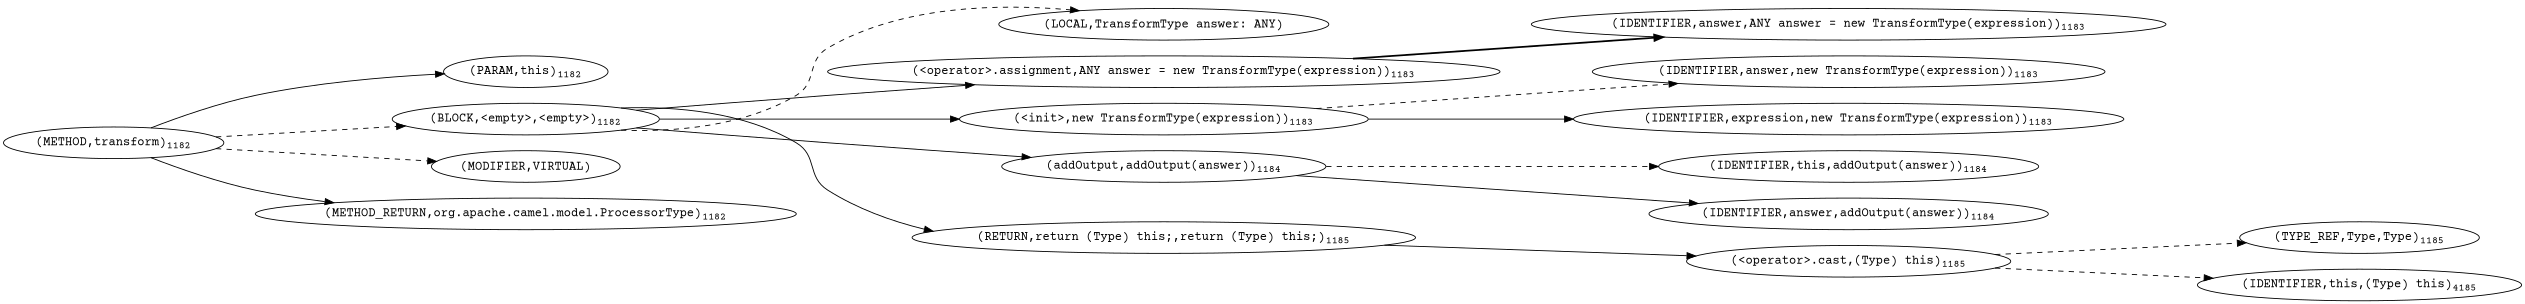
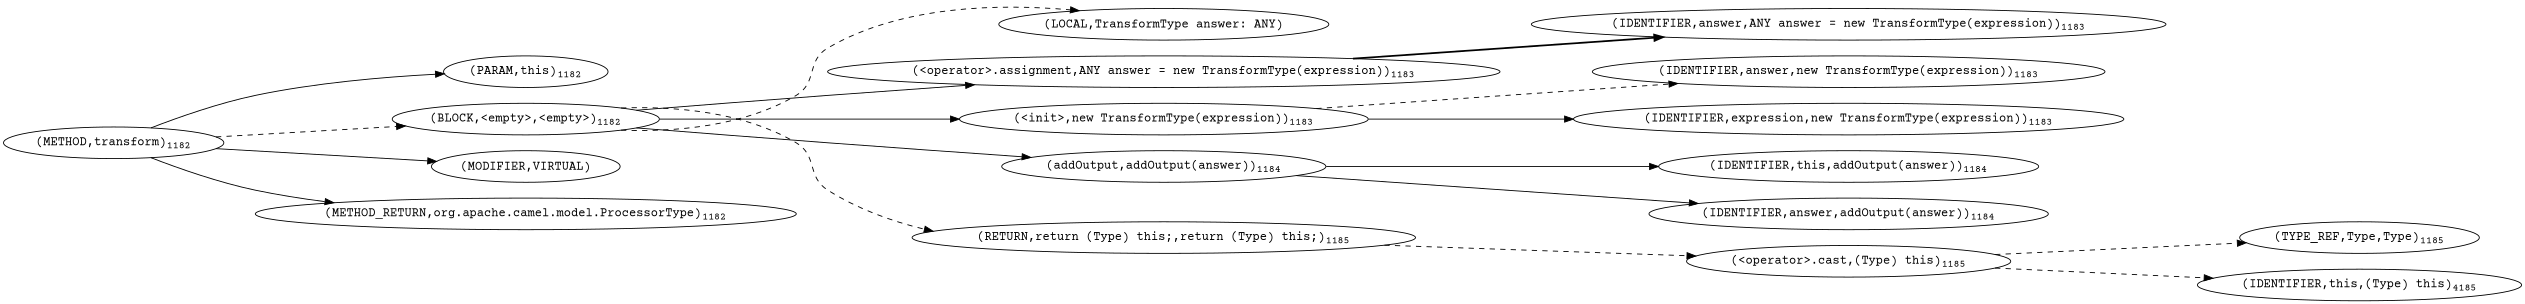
edge "(BLOCK,<empty>,<empty>)" -> "(RETURN,return (Type) this;,return (Type) this;)": style solid -> dashed
edge "(METHOD,transform)" -> "(MODIFIER,VIRTUAL)": style dashed -> solid
edge "(addOutput,addOutput(answer))" -> "(IDENTIFIER,this,addOutput(answer))": style dashed -> solid
edge "(RETURN,return (Type) this;,return (Type) this;)" -> "(<operator>.cast,(Type) this)": style solid -> dashed
